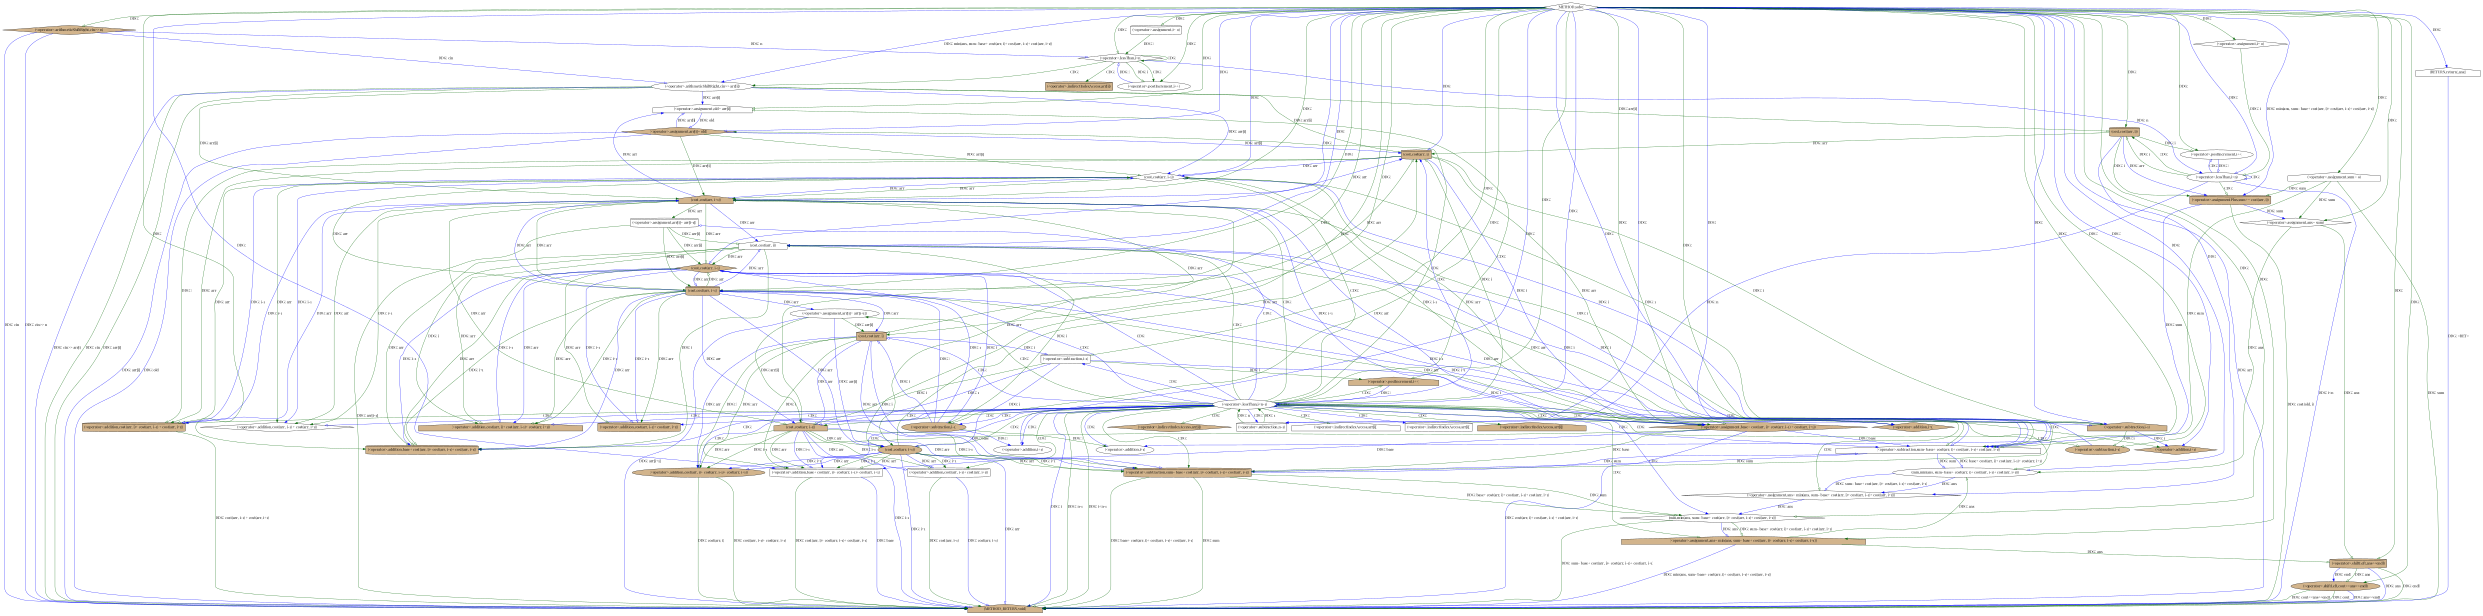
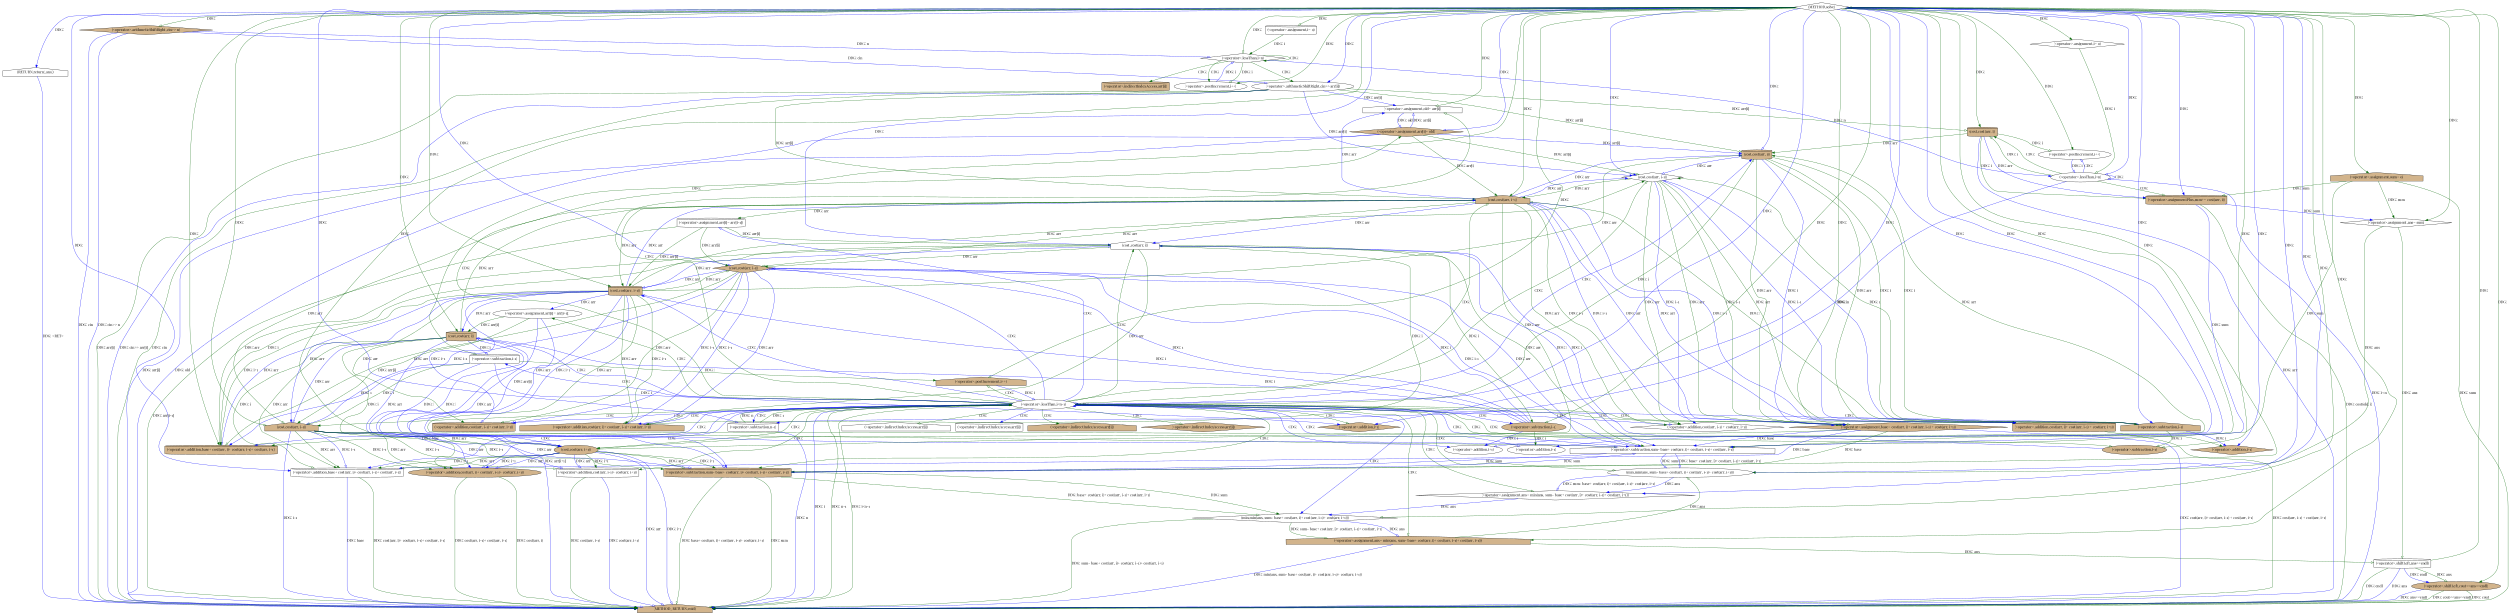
edge "(METHOD,solve)" -> "(<operator>.shiftLeft,ans<<endl)": reversed
edge "(METHOD,solve)" -> "(<operator>.arithmeticShiftRight,cin>> arr[i])": label "DDG: min(ans, sum- base+ cost(arr, i)+ cost(arr, i-1)+ cost(arr, i+1))" -> "DDG: "
edge "(METHOD,solve)" -> "(<operator>.assignmentPlus,sum+= cost(arr, i))": label "DDG: min(ans, sum- base+ cost(arr, i)+ cost(arr, i-1)+ cost(arr, i+1))" -> "DDG: "
node "(<operator>.assignment,sum= 0)": fillcolor white -> tan
edge "(<operator>.subtraction,n-1)" -> "(METHOD_RETURN,void)": added, label "DDG: n"
node "(<operator>.shiftLeft,ans<<endl)": fillcolor tan -> white
